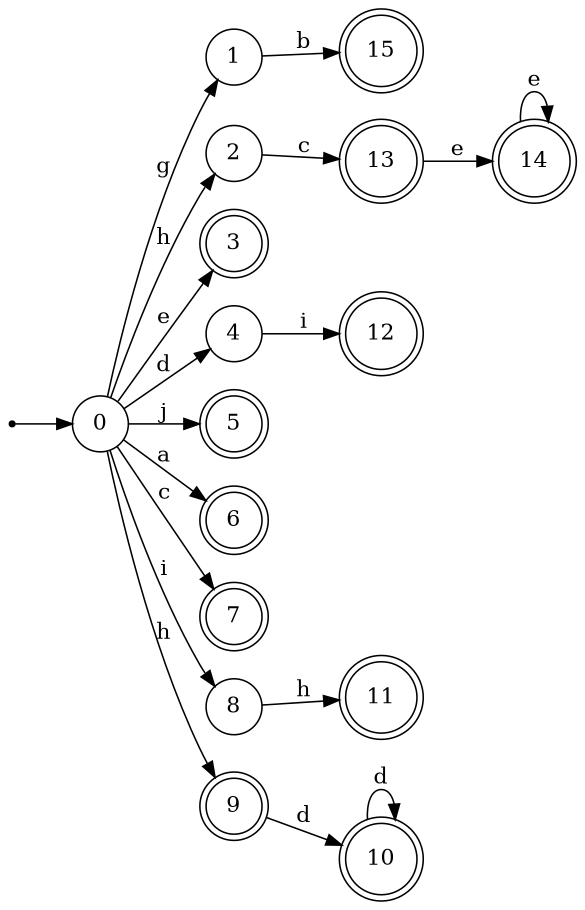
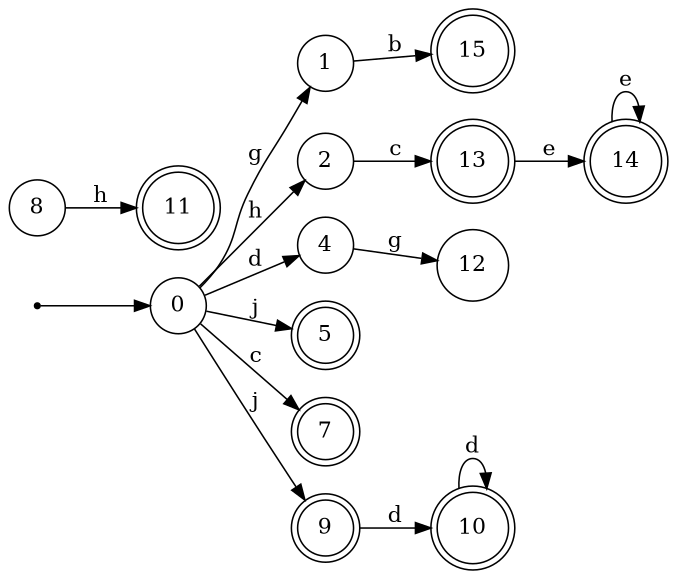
node "3": removed
edge "4" -> "12": label "i" -> "g"
node "12": shape doublecircle -> circle
node "6": removed
edge "0" -> "8": removed, label "i"
edge "0" -> "9": label "h" -> "j"
